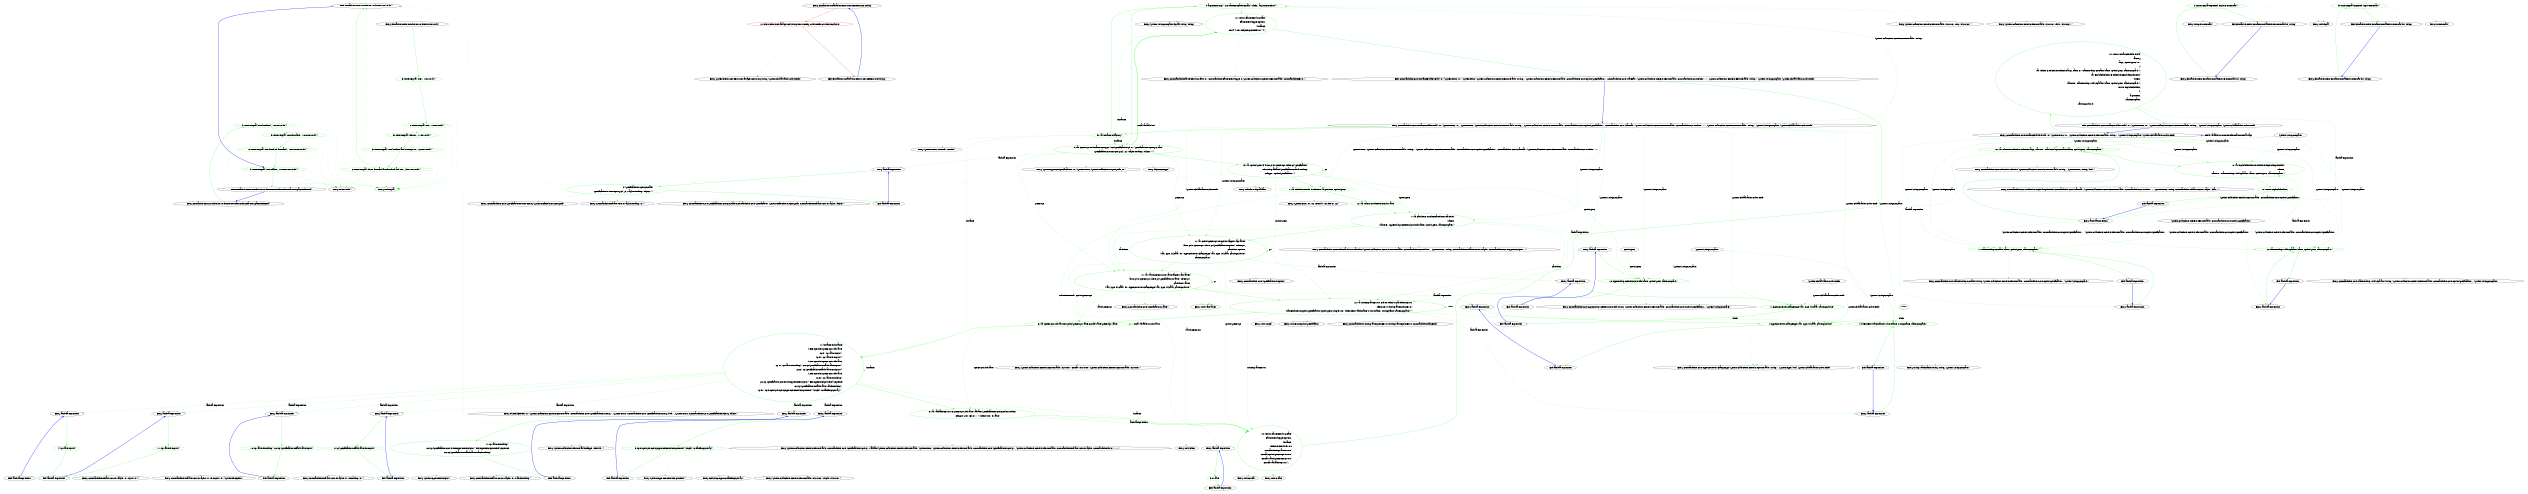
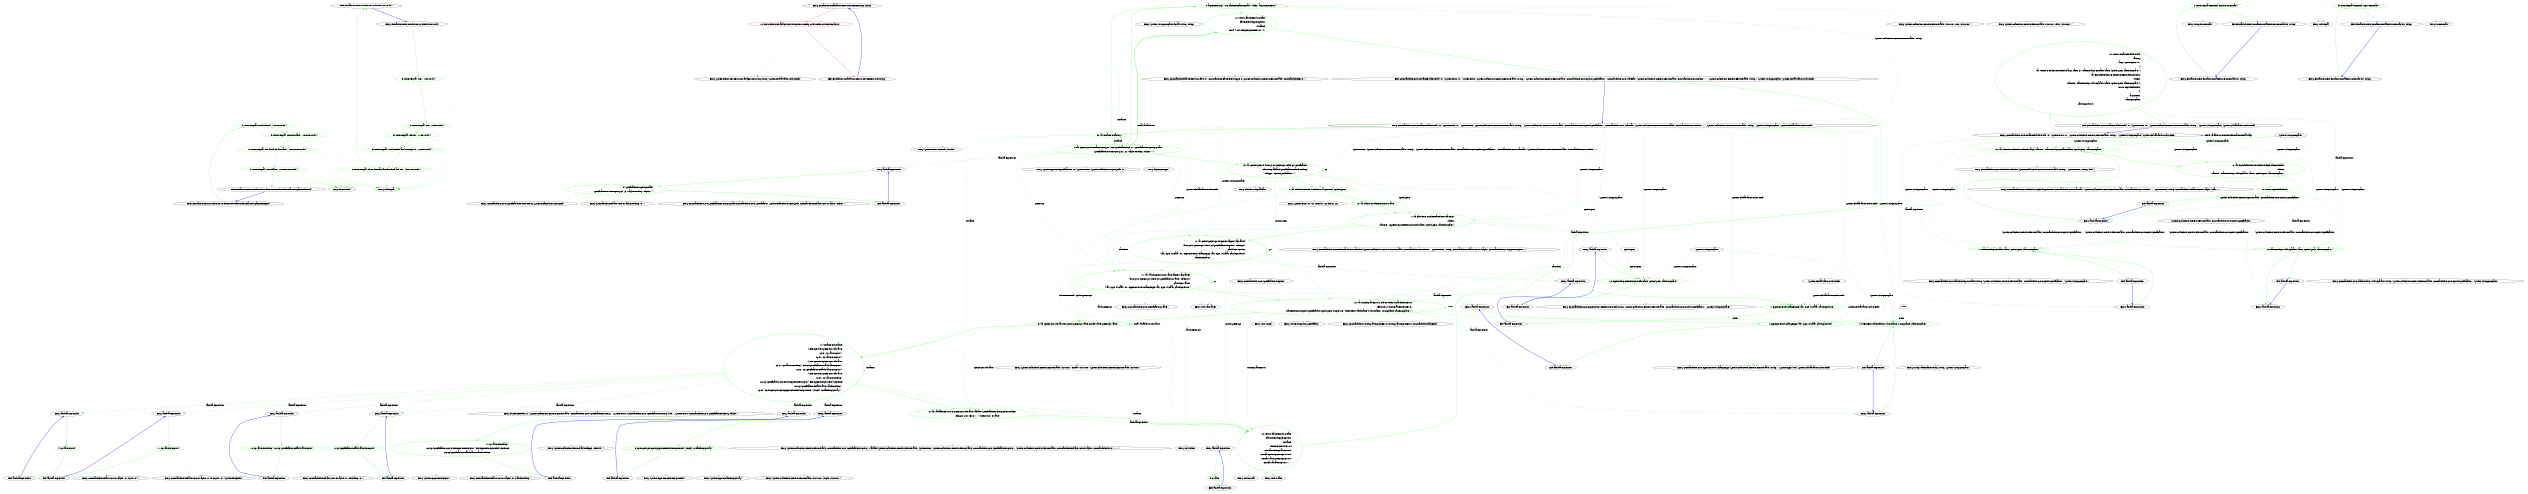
edge "Exit Humanizer.Tests.NumberToWordsTests.ToWords()" -> "5: Assert.Equal(''one million'', 1000000.ToWords())": now "Exit Humanizer.Tests.NumberToWordsTests.ToWords()" -> "Entry Humanizer.Tests.NumberToWordsTests.ToWords()"
node "Entry GetString.Type.CreateEmptyArray()": label "Entry GetString.Type.CreateEmptyArray()" -> "Entry System.Type.CreateEmptyArray()"
